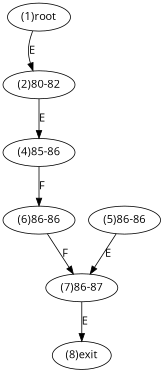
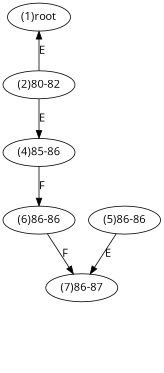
edge "(1)root" -> "(2)80-82": reversed
node "(8)exit": removed
